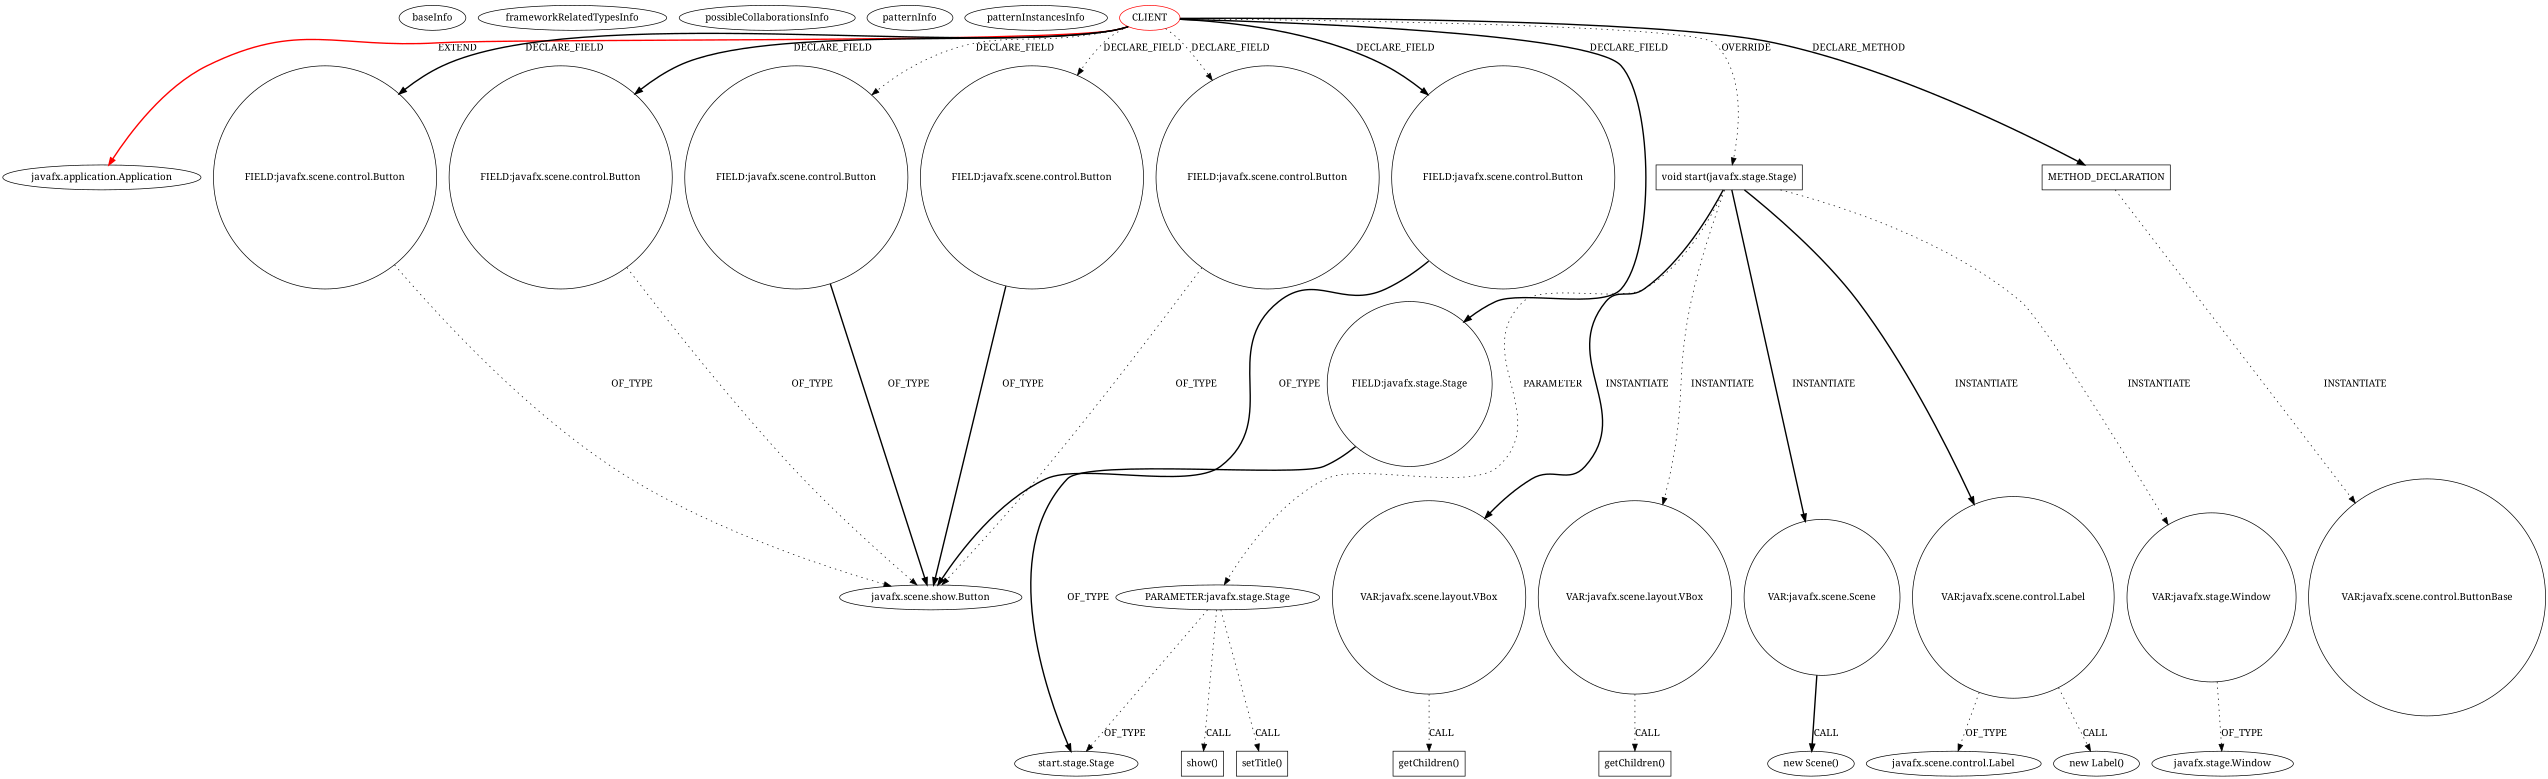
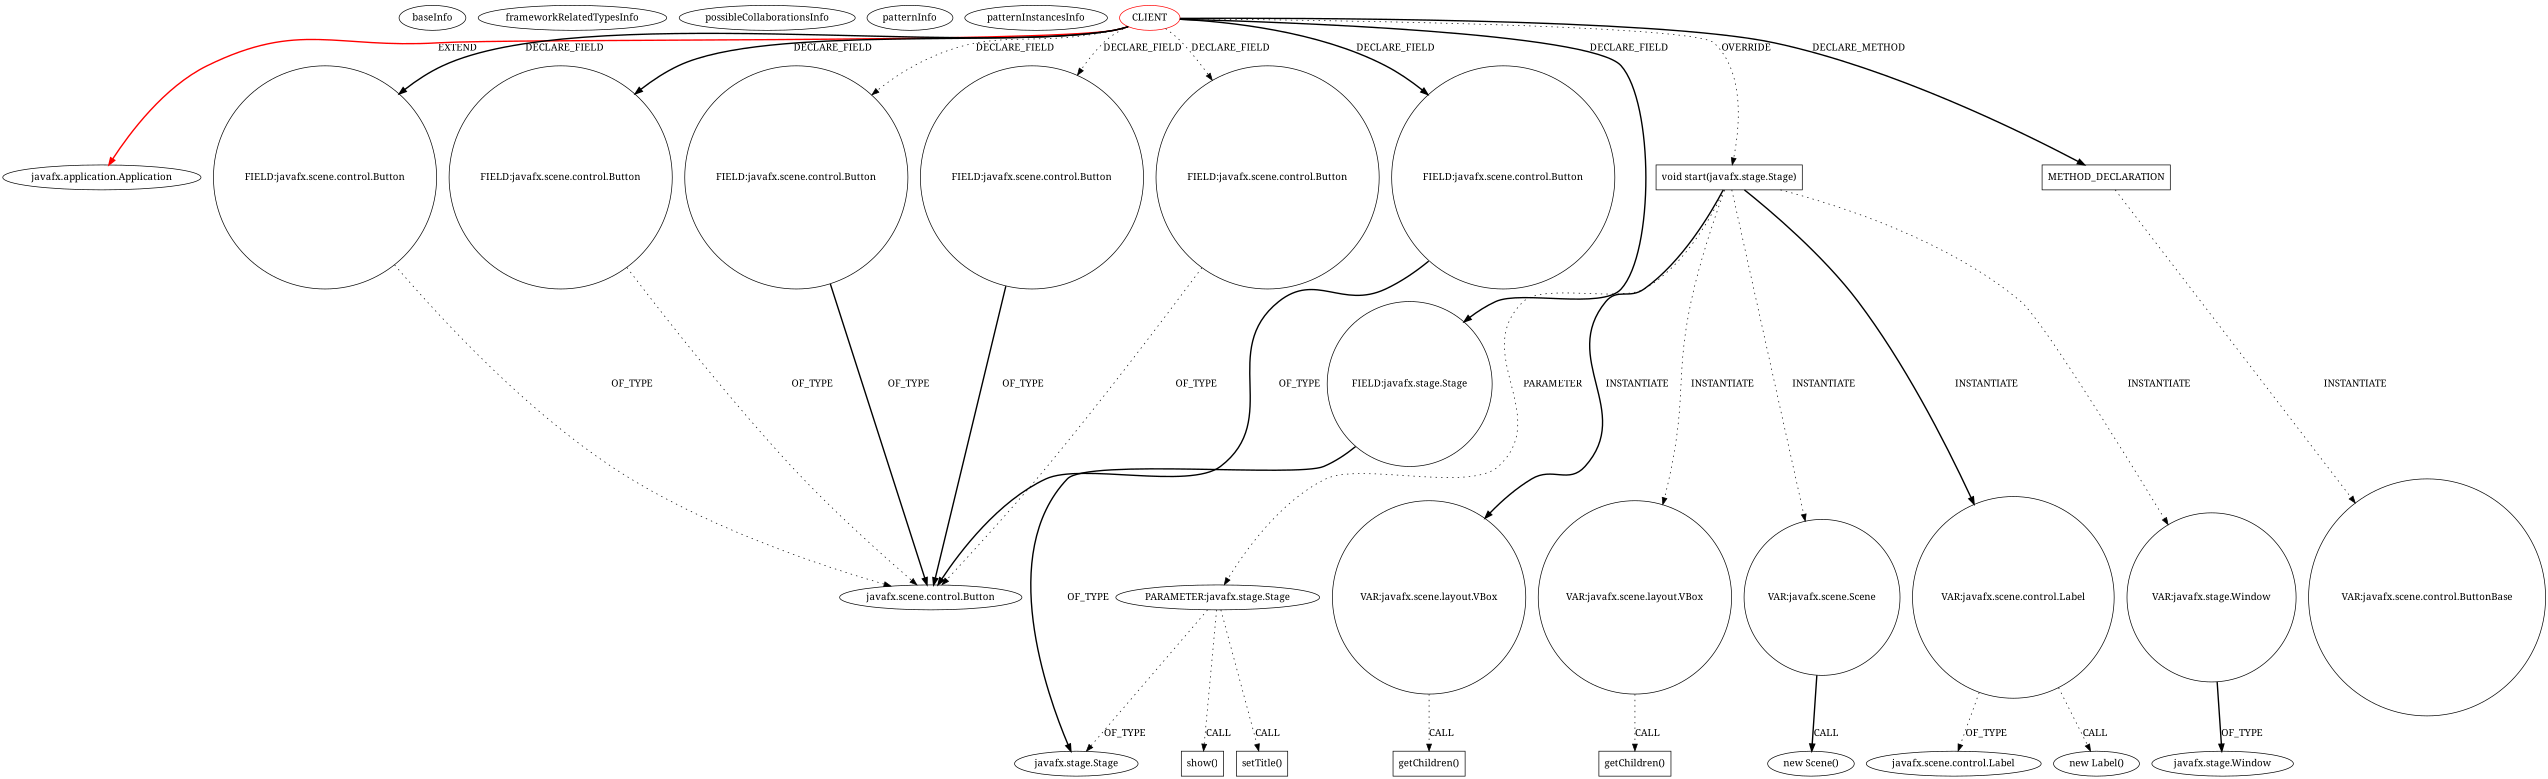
edge "void start(javafx.stage.Stage)" -> "VAR:javafx.scene.Scene": style bold -> dotted
node "javafx.scene.show.Button": label "javafx.scene.show.Button" -> "javafx.scene.control.Button"
edge "VAR:javafx.stage.Window" -> "javafx.stage.Window": style dotted -> bold
node "start.stage.Stage": label "start.stage.Stage" -> "javafx.stage.Stage"
